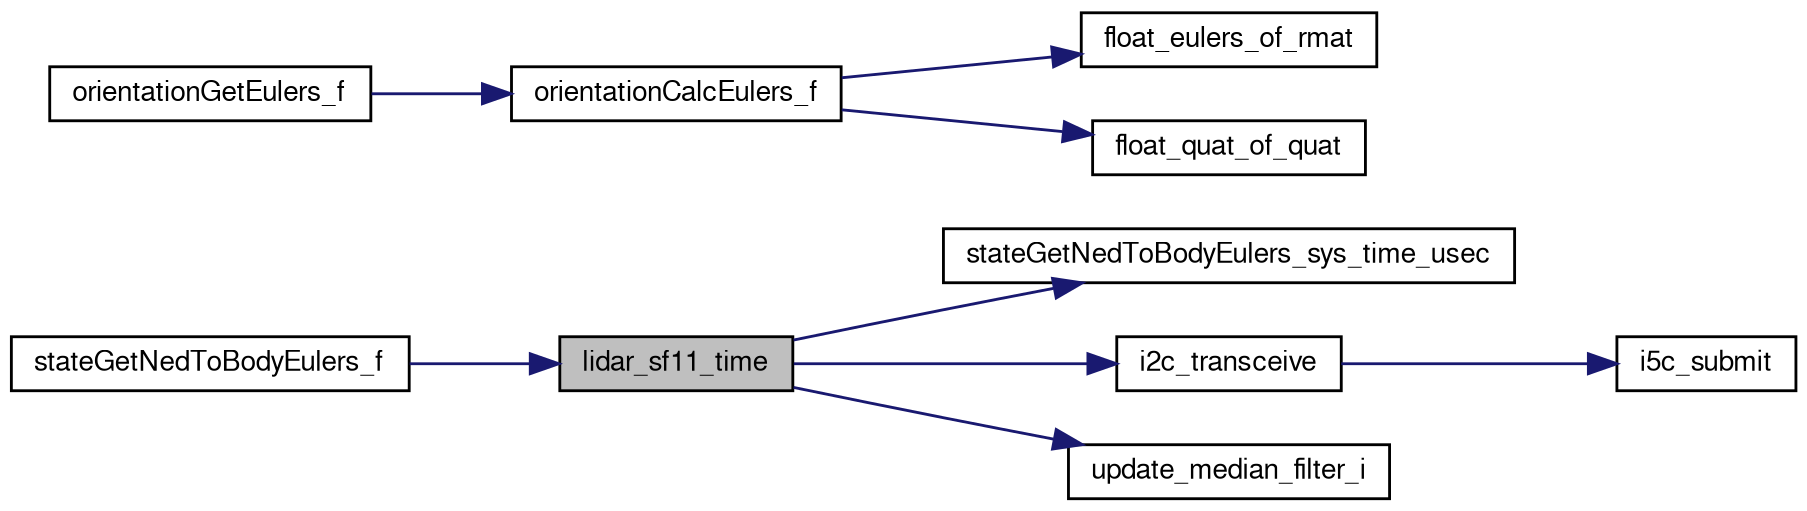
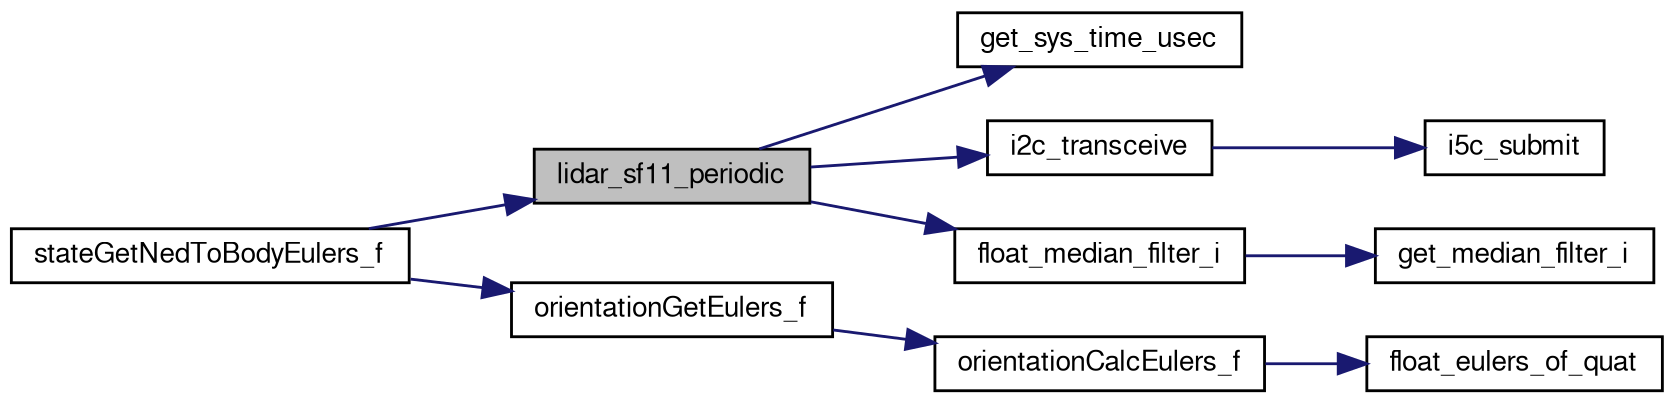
node "float_eulers_of_rmat": removed
node "float_quat_of_quat": label "float_quat_of_quat" -> "float_eulers_of_quat"
node "stateGetNedToBodyEulers_sys_time_usec": label "stateGetNedToBodyEulers_sys_time_usec" -> "get_sys_time_usec"
node "get_median_filter_i": added
edge "stateGetNedToBodyEulers_f" -> "orientationGetEulers_f": added
node "lidar_sf11_time": label "lidar_sf11_time" -> "lidar_sf11_periodic"
node "update_median_filter_i": label "update_median_filter_i" -> "float_median_filter_i"
